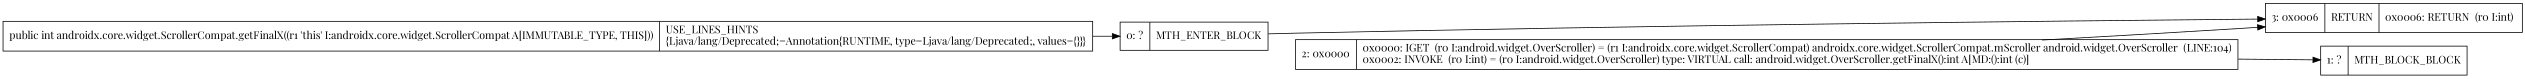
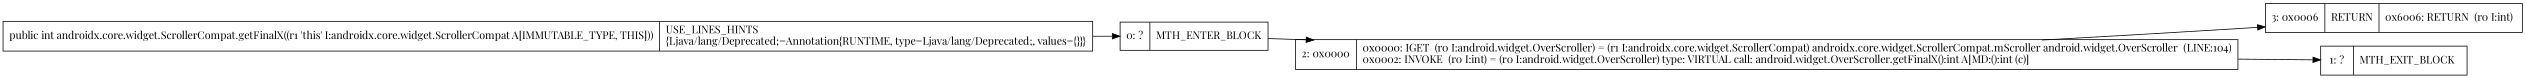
node "3: 0x0006": text "0x0006: RETURN  (r0 I:int)" -> "0x6006: RETURN  (r0 I:int)"
edge "0: ?" -> "3: 0x0006": now "0: ?" -> "2: 0x0000"
node "1: ?": text "MTH_BLOCK_BLOCK" -> "MTH_EXIT_BLOCK"
